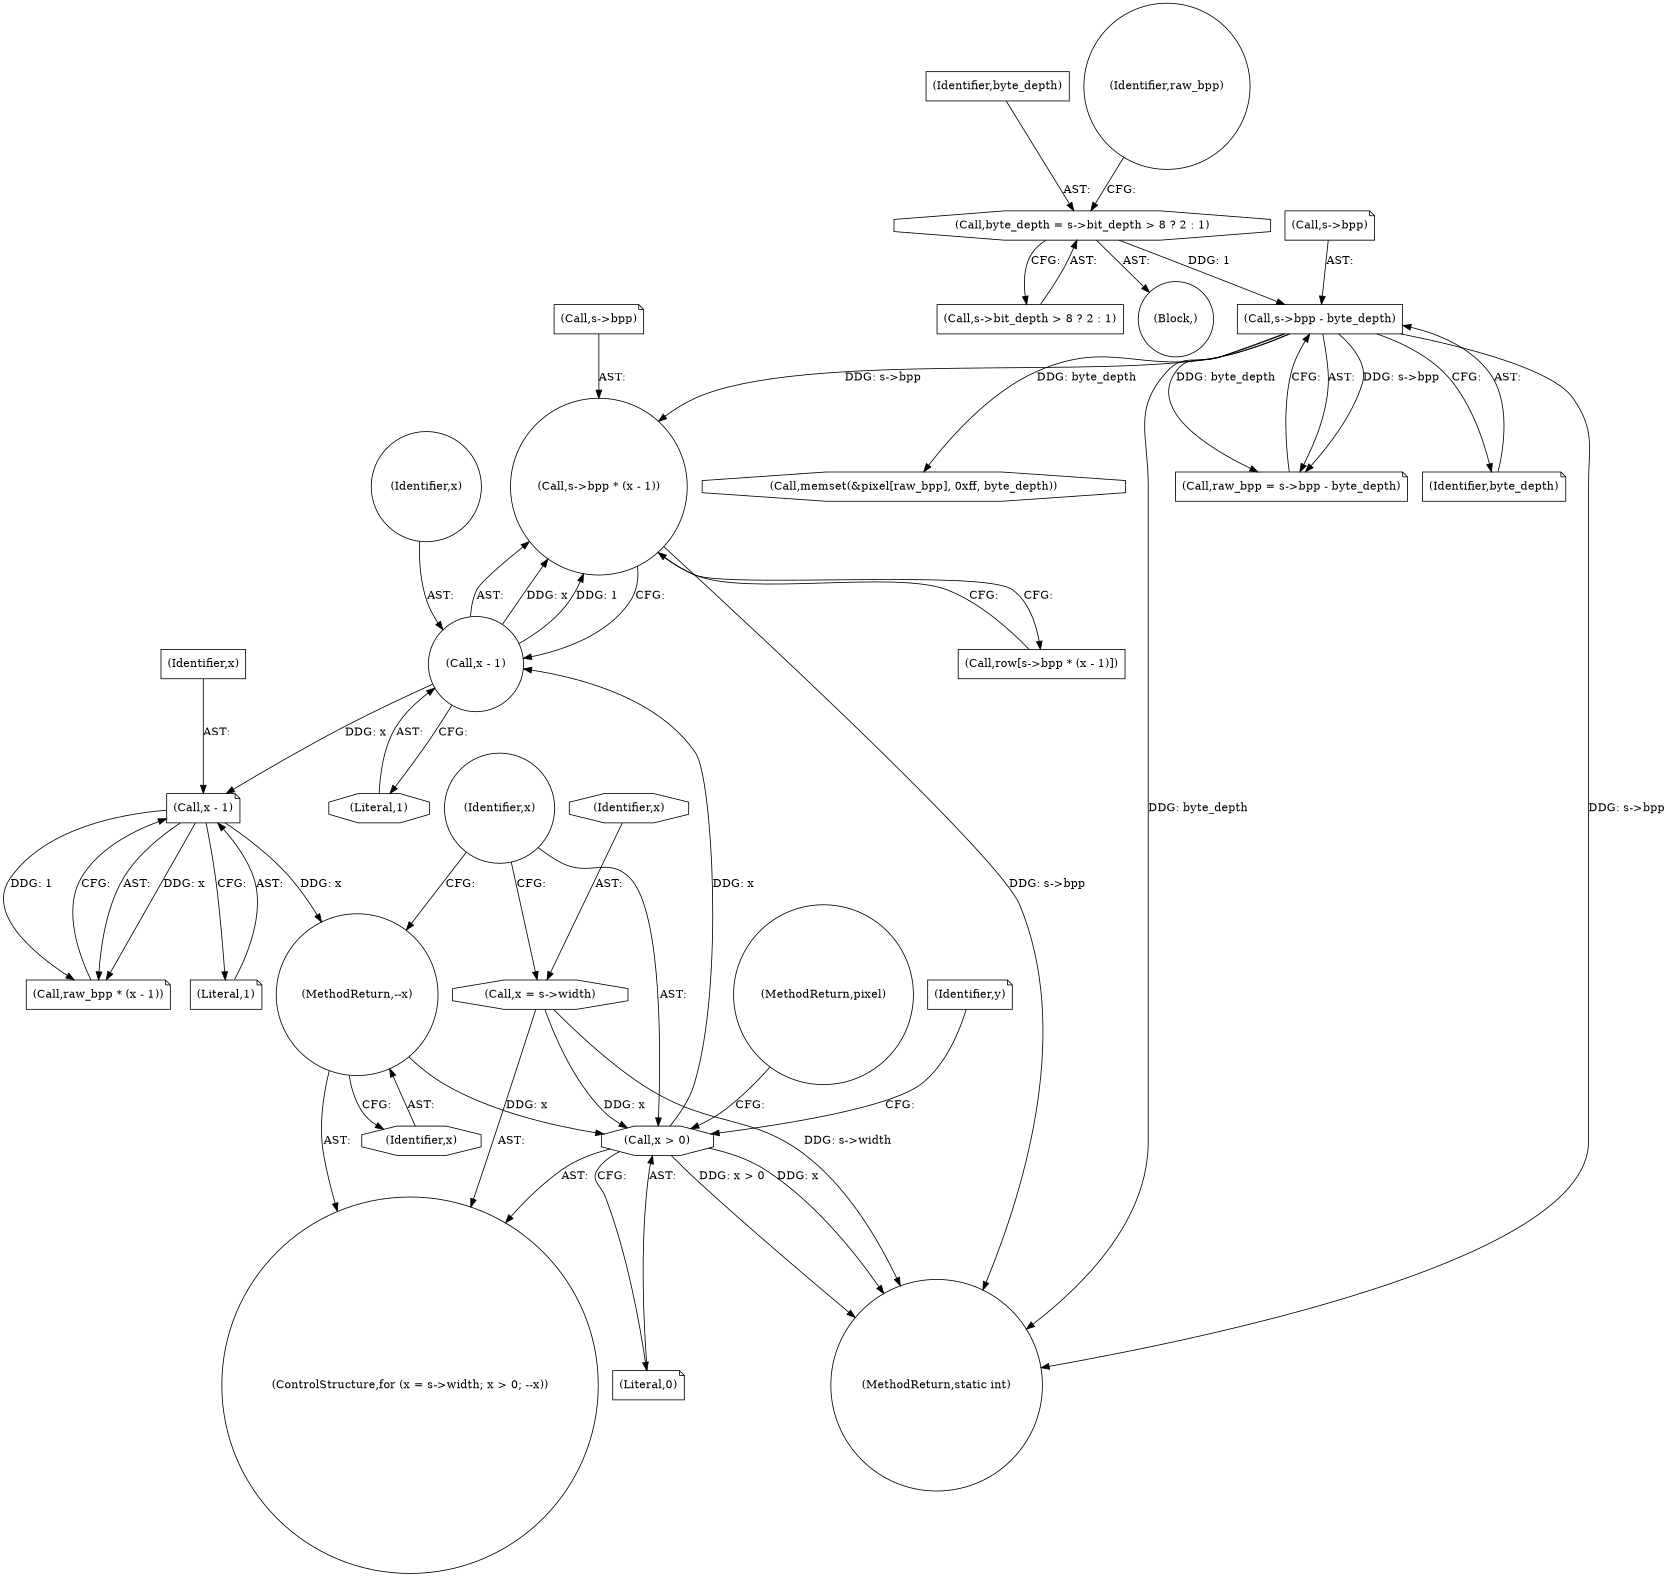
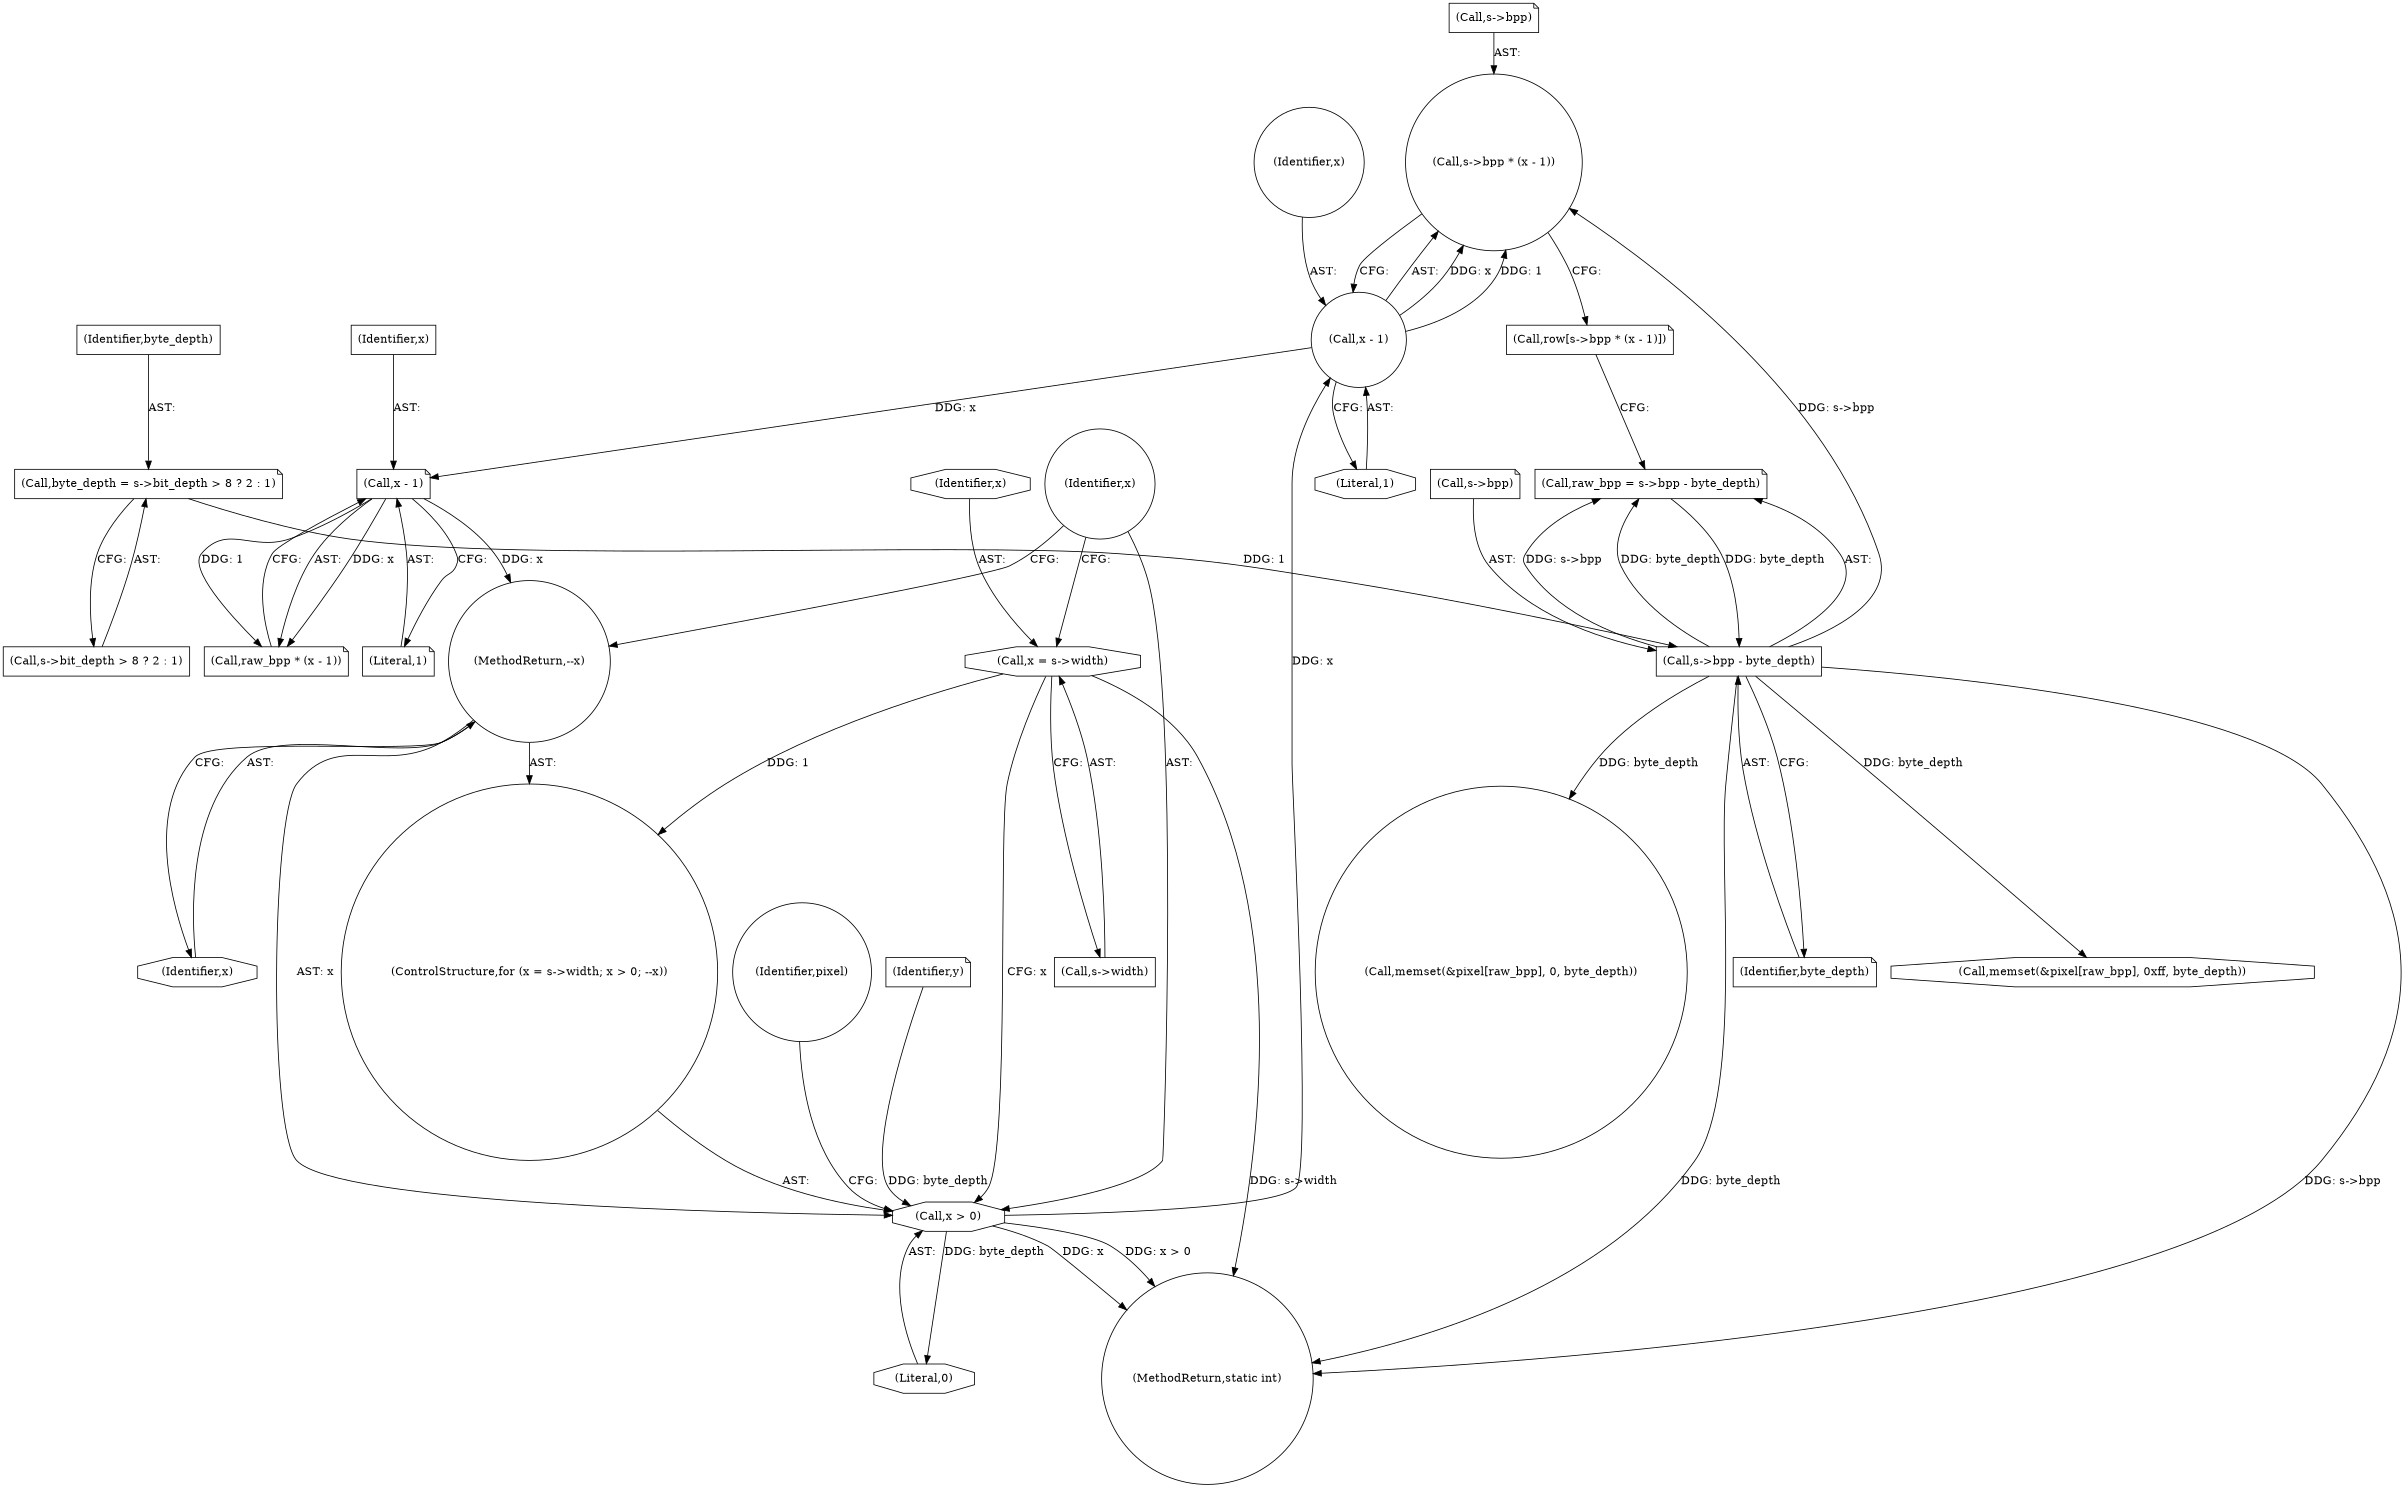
node "(Identifier,raw_bpp)": removed
node "(Call,byte_depth = s->bit_depth > 8 ? 2 : 1)": shape octagon -> note
node "(Block,)": removed
edge "(Call,raw_bpp = s->bpp - byte_depth)" -> "(Call,s->bpp - byte_depth)": label "CFG: " -> "DDG: byte_depth"
edge "(Call,row[s->bpp * (x - 1)])" -> "(Call,s->bpp * (x - 1))": now "(Call,row[s->bpp * (x - 1)])" -> "(Call,raw_bpp = s->bpp - byte_depth)"
node "(Call,row[s->bpp * (x - 1)])": shape box -> note
edge "(Call,s->bpp * (x - 1))" -> "(MethodReturn,static int)": removed, label "DDG: s->bpp"
node "(Call,s->width)": added
node "(Call,memset(&pixel[raw_bpp], 0, byte_depth))": added
node "(MethodReturn,pixel)": label "(MethodReturn,pixel)" -> "(Identifier,pixel)"
edge "(MethodReturn,--x)" -> "(Call,x > 0)": label "DDG: x" -> "AST: x"
edge "(Call,x = s->width)" -> "(Call,x > 0)": label "DDG: x" -> "CFG: x"
edge "(Identifier,y)" -> "(Call,x > 0)": label "CFG: " -> "DDG: byte_depth"
edge "(Call,x = s->width)" -> "(ControlStructure,for (x = s->width; x > 0; --x))": label "AST: " -> "DDG: 1"
edge "(Call,x > 0)" -> "(ControlStructure,for (x = s->width; x > 0; --x))": reversed
edge "(Call,x > 0)" -> "(Literal,0)": label "CFG: " -> "DDG: byte_depth"
node "(Literal,0)": shape note -> octagon
